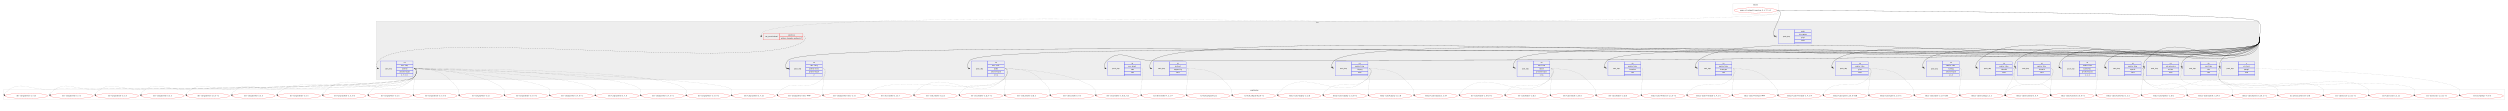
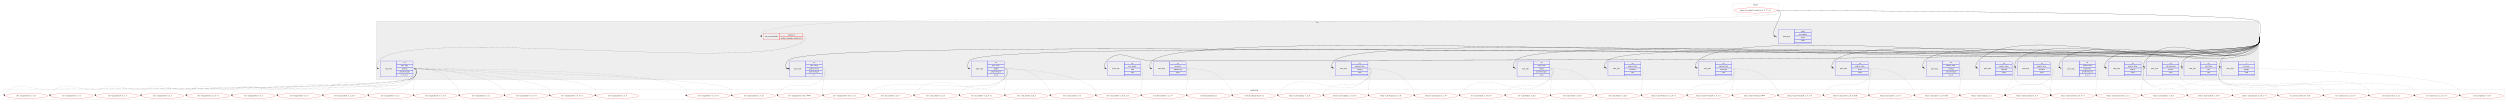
node "dev-lang/python-3.4.6-r1": removed
